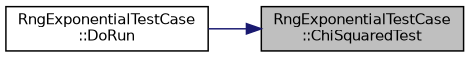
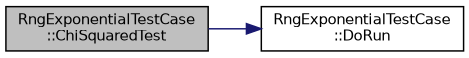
edge "RngExponentialTestCase ::DoRun" -> "RngExponentialTestCase ::ChiSquaredTest": reversed
